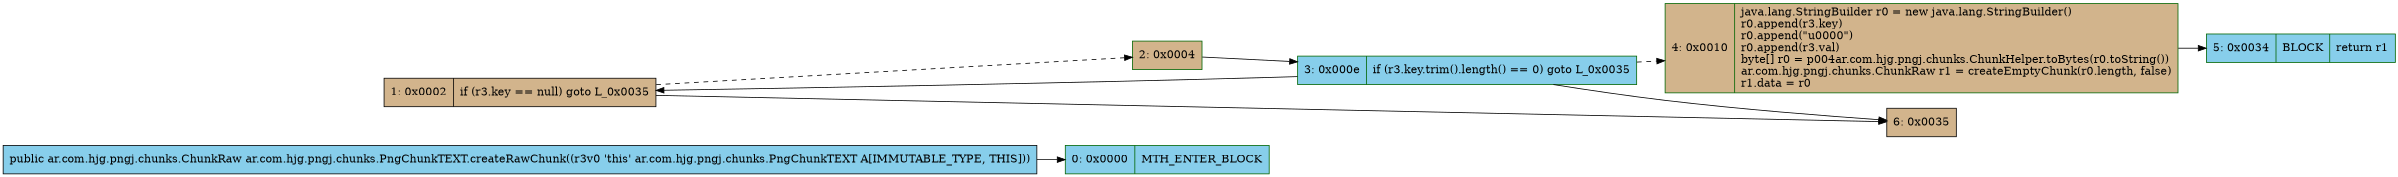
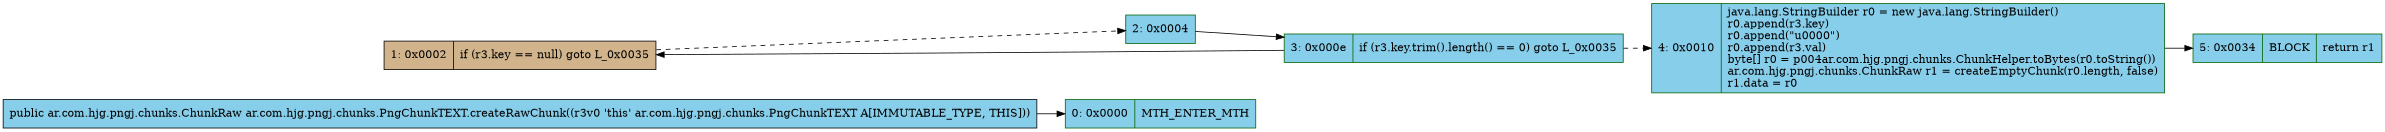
node "4: 0x0010": fillcolor tan -> skyblue
node "2: 0x0004": fillcolor tan -> skyblue
node "6: 0x0035": removed
node "0: 0x0000": text "MTH_ENTER_BLOCK" -> "MTH_ENTER_MTH"
